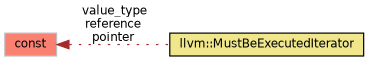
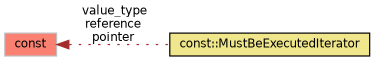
node "llvm::MustBeExecutedIterator": label "llvm::MustBeExecutedIterator" -> "const::MustBeExecutedIterator"
